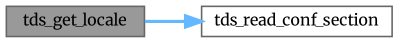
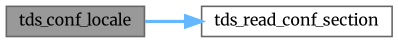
node "tds_get_locale": label "tds_get_locale" -> "tds_conf_locale"
